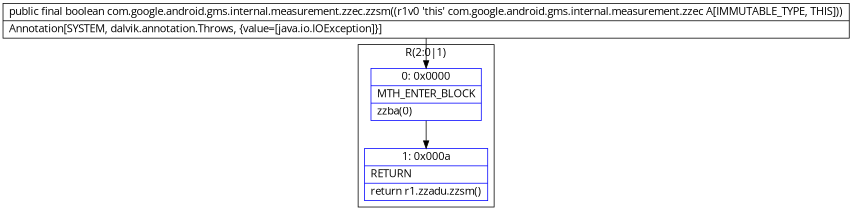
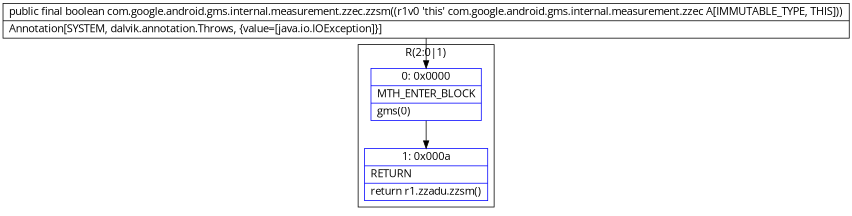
node "0: 0x0000": text "zzba(0)" -> "gms(0)"
